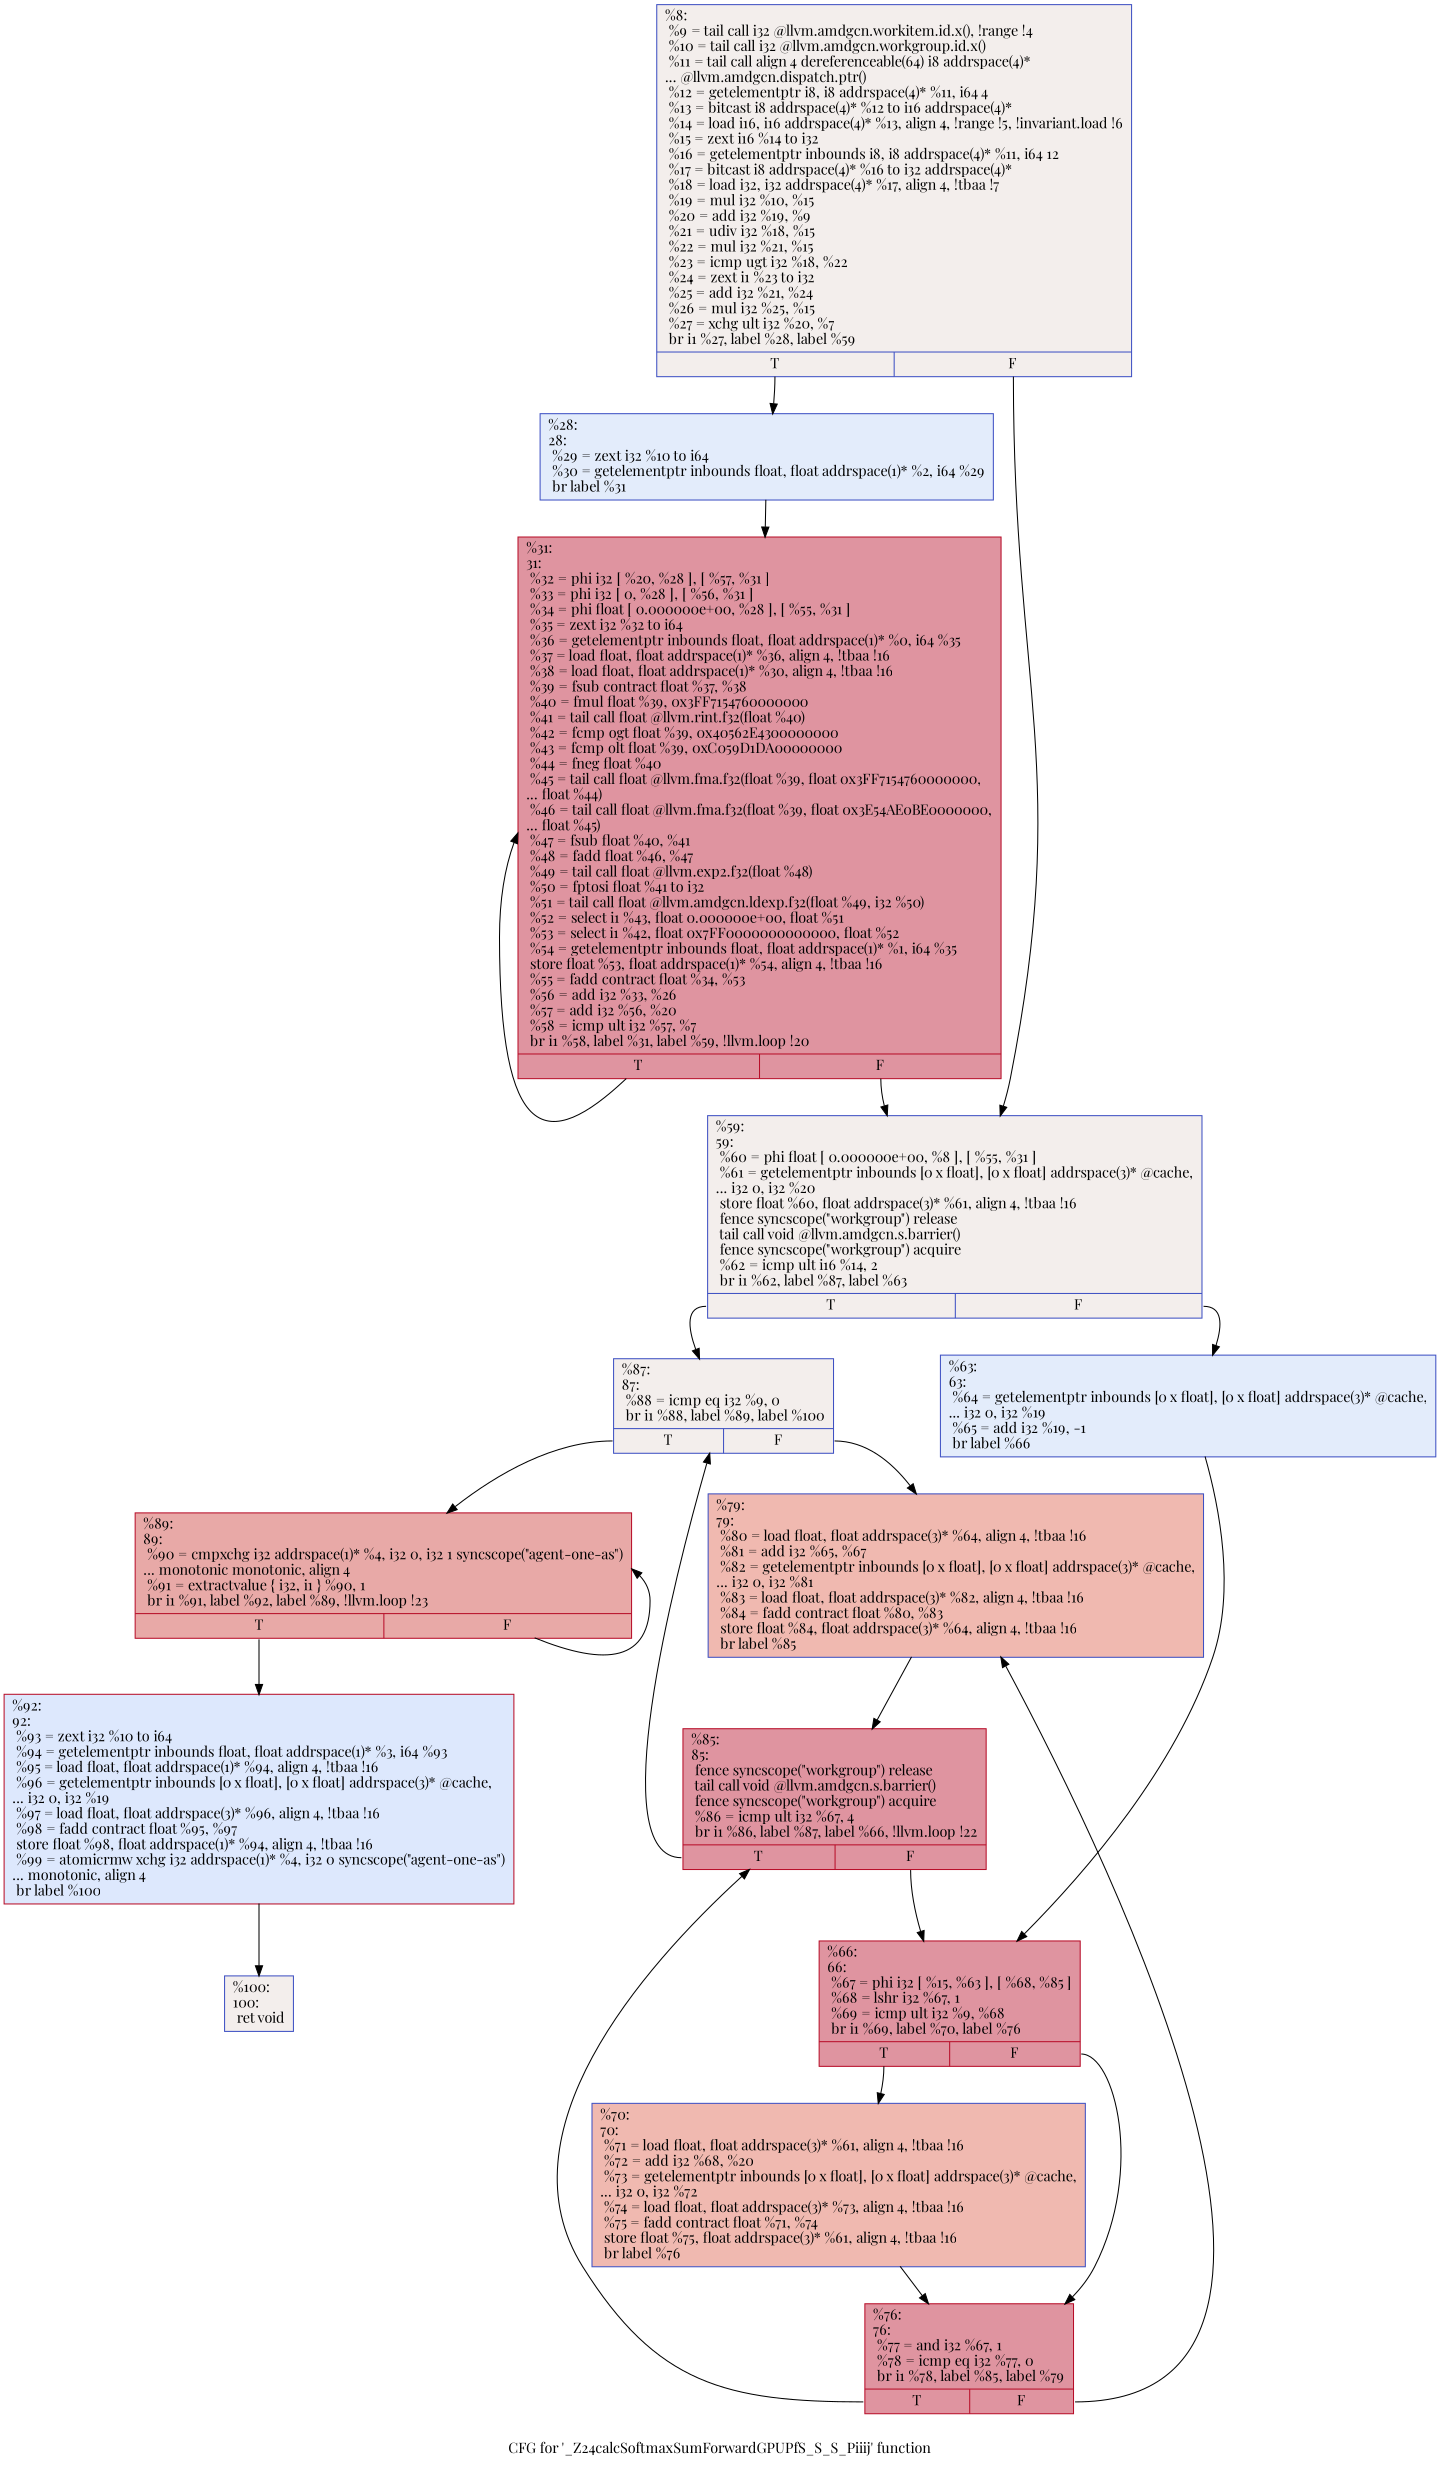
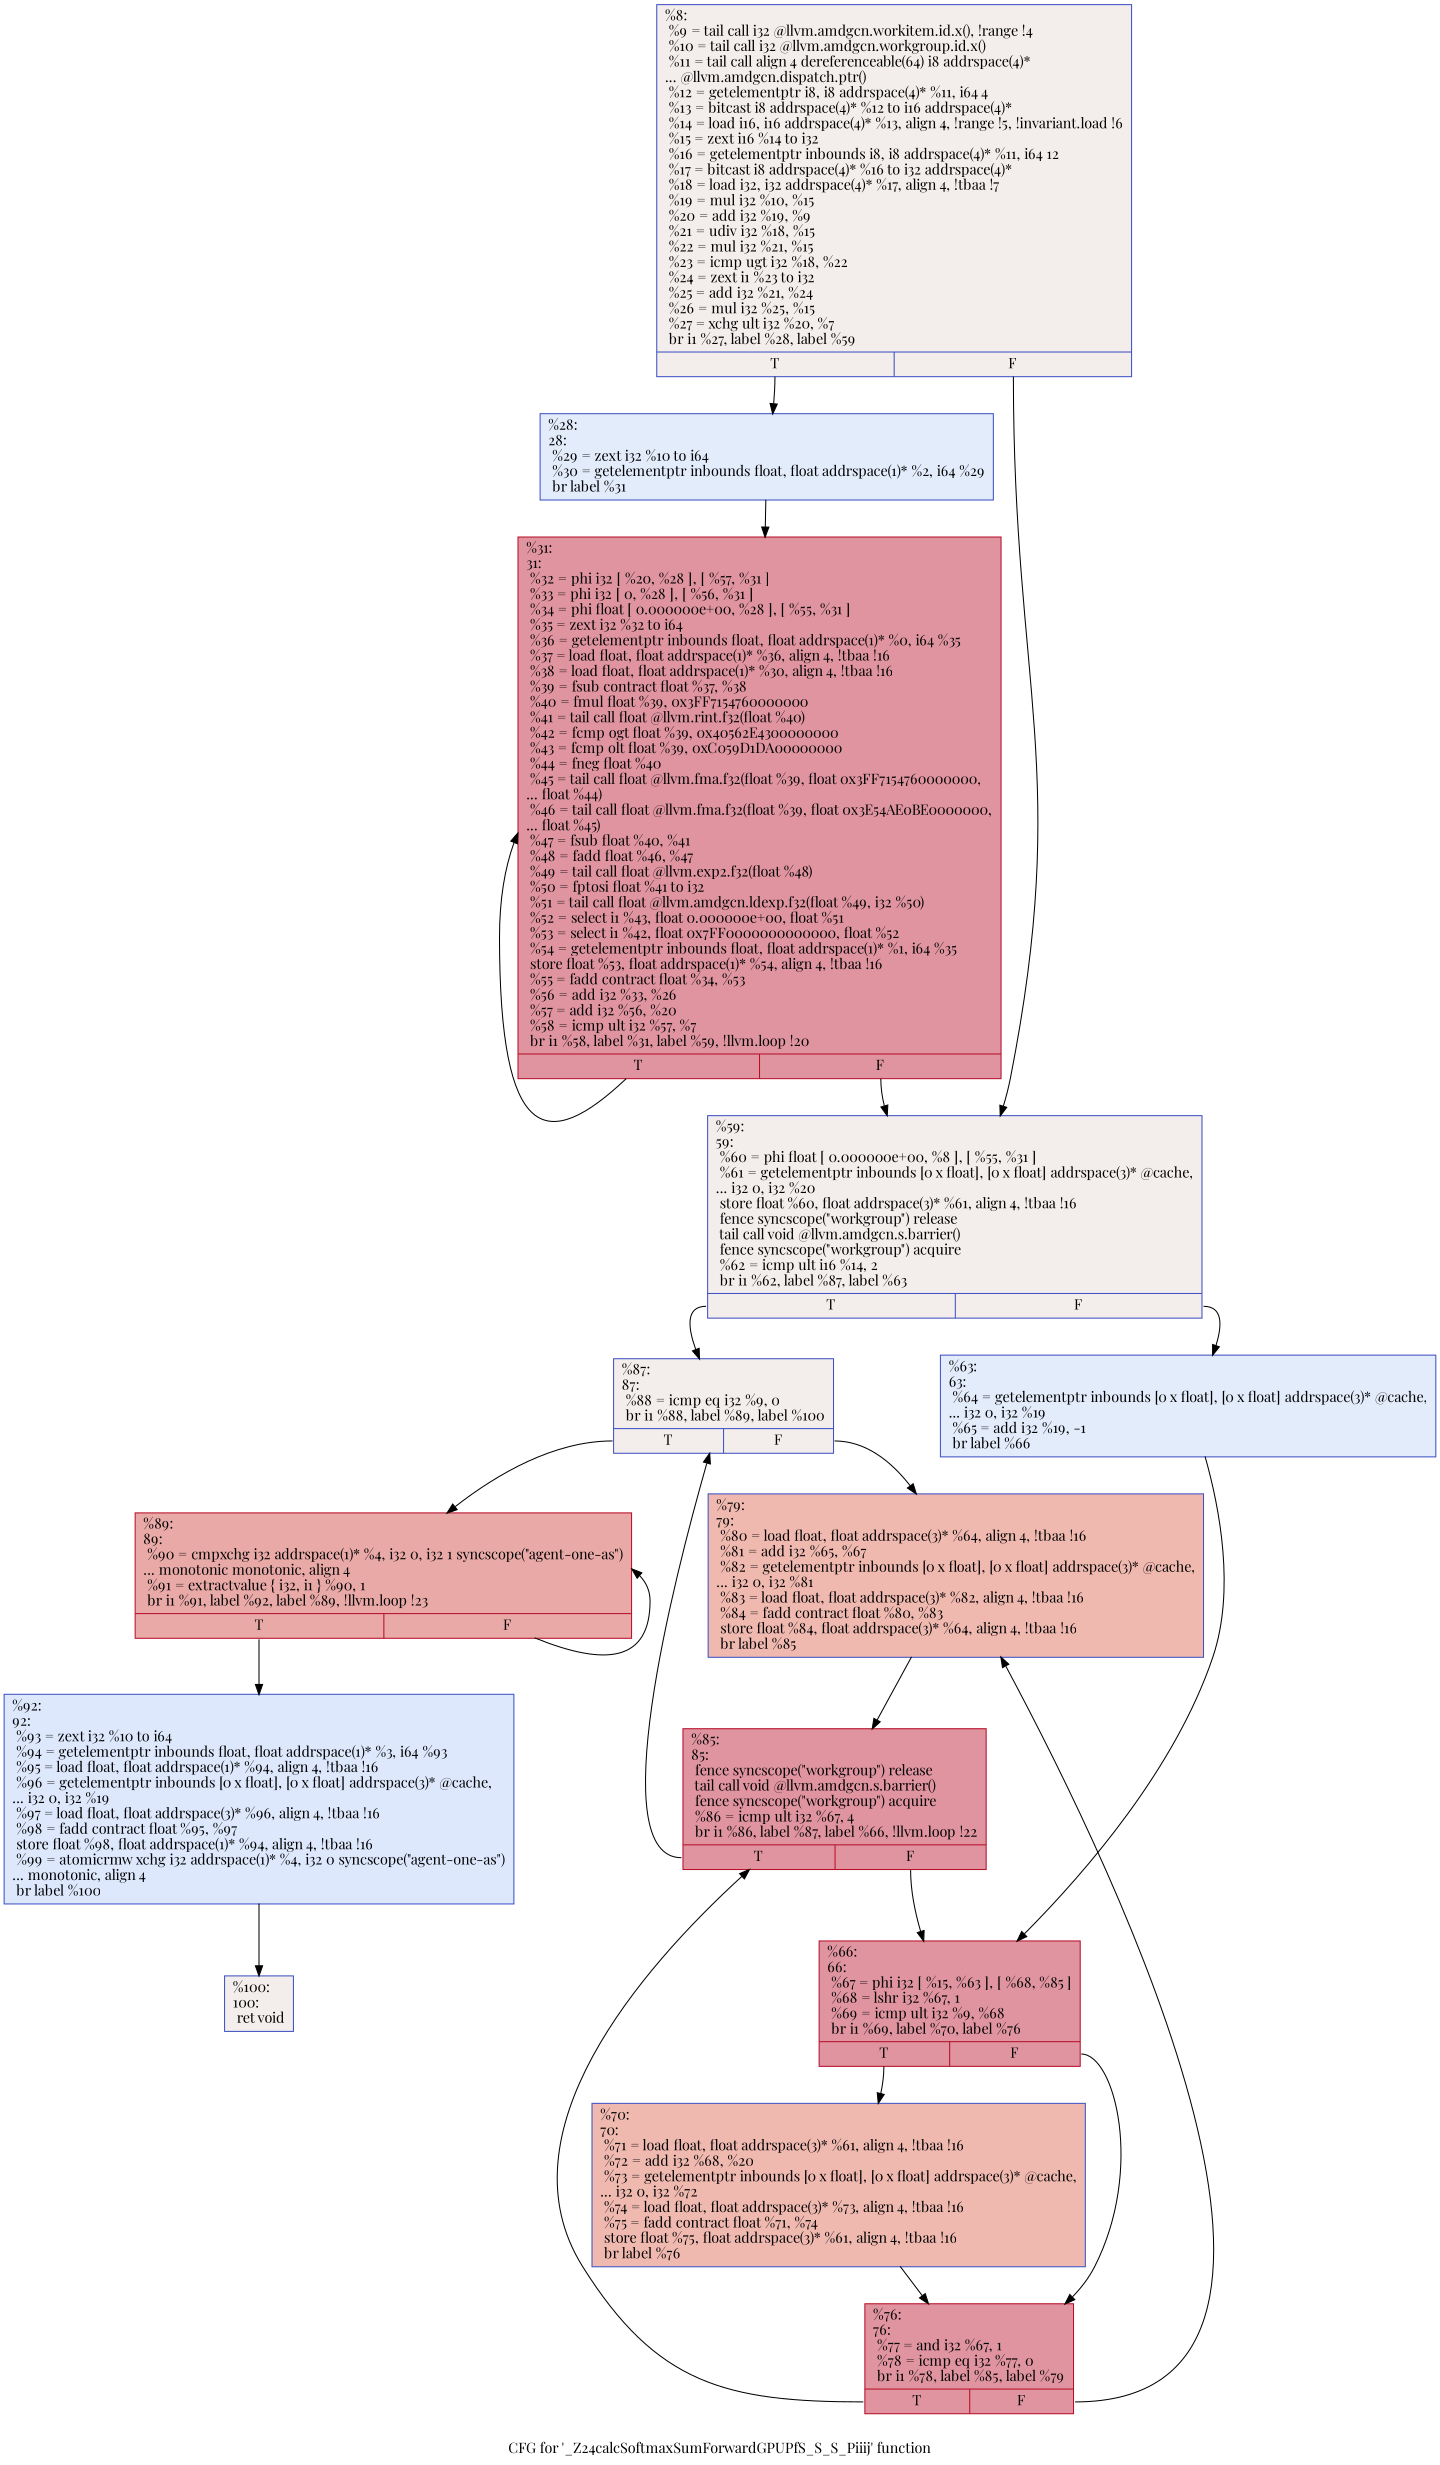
node "%92:": color #b70d28ff -> #3d50c3ff
